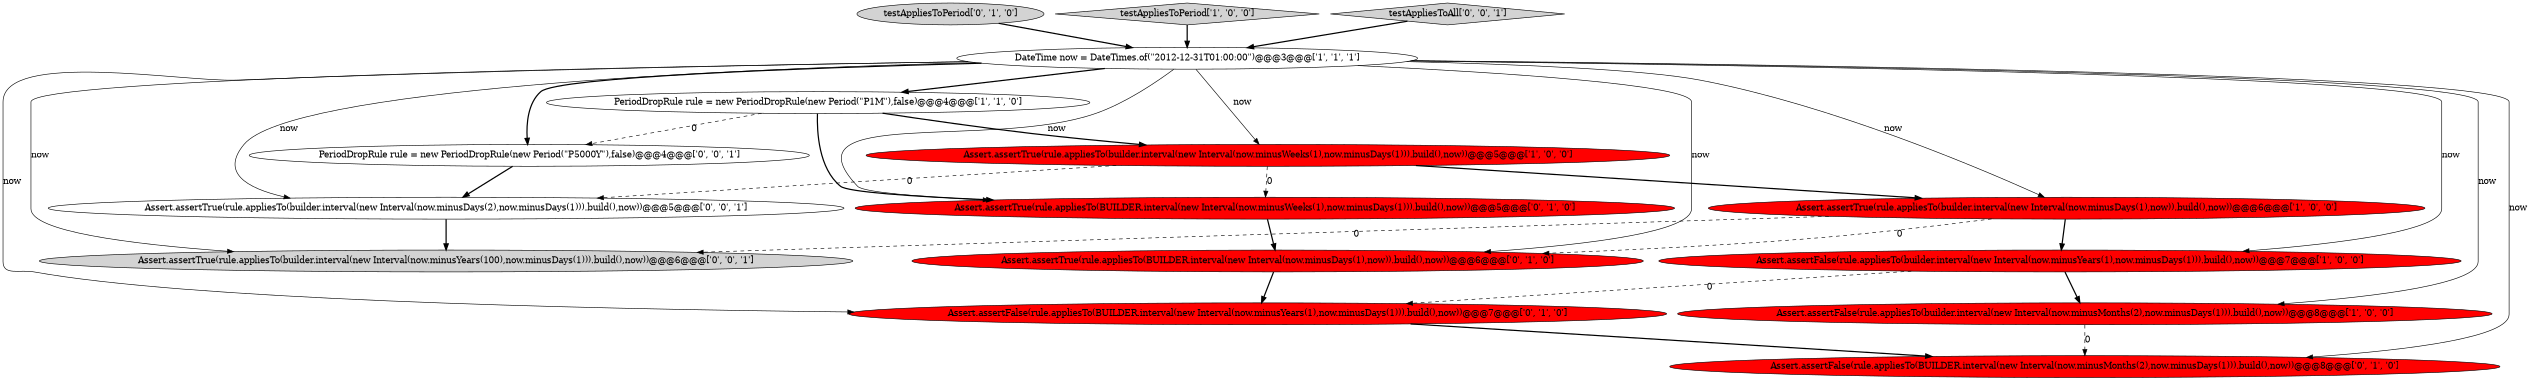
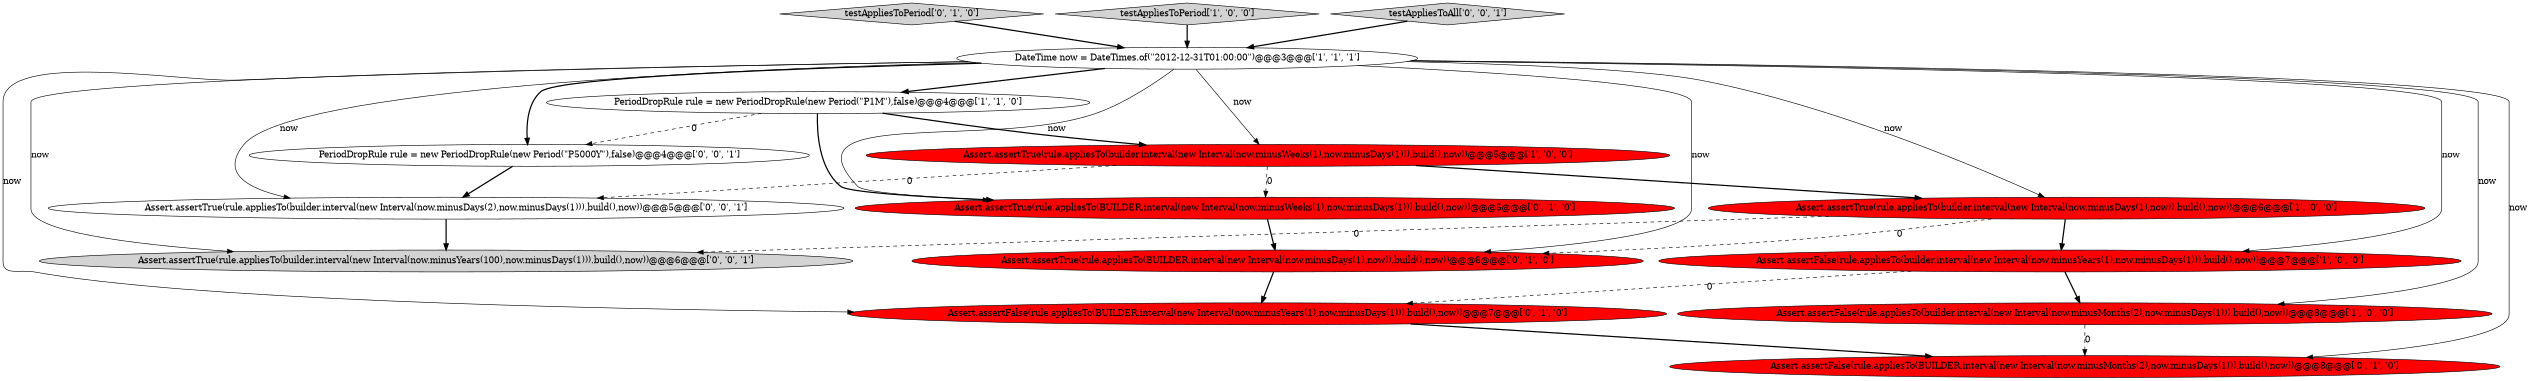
node "testAppliesToPeriod['0', '1', '0']": shape ellipse -> diamond
